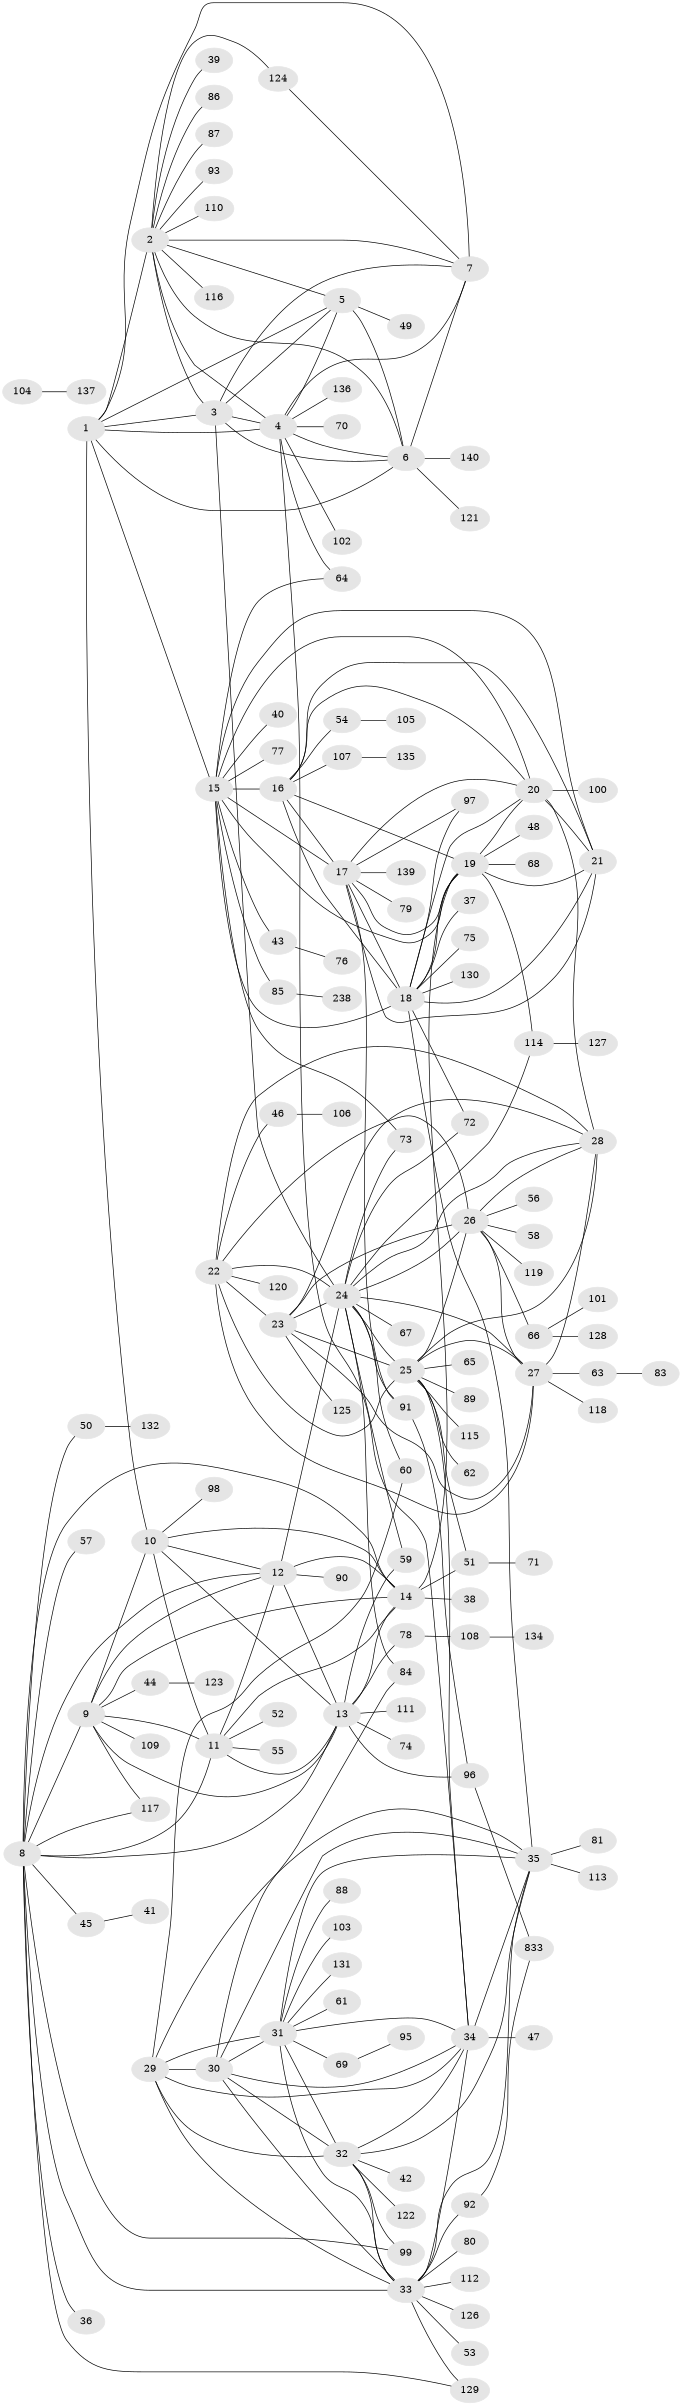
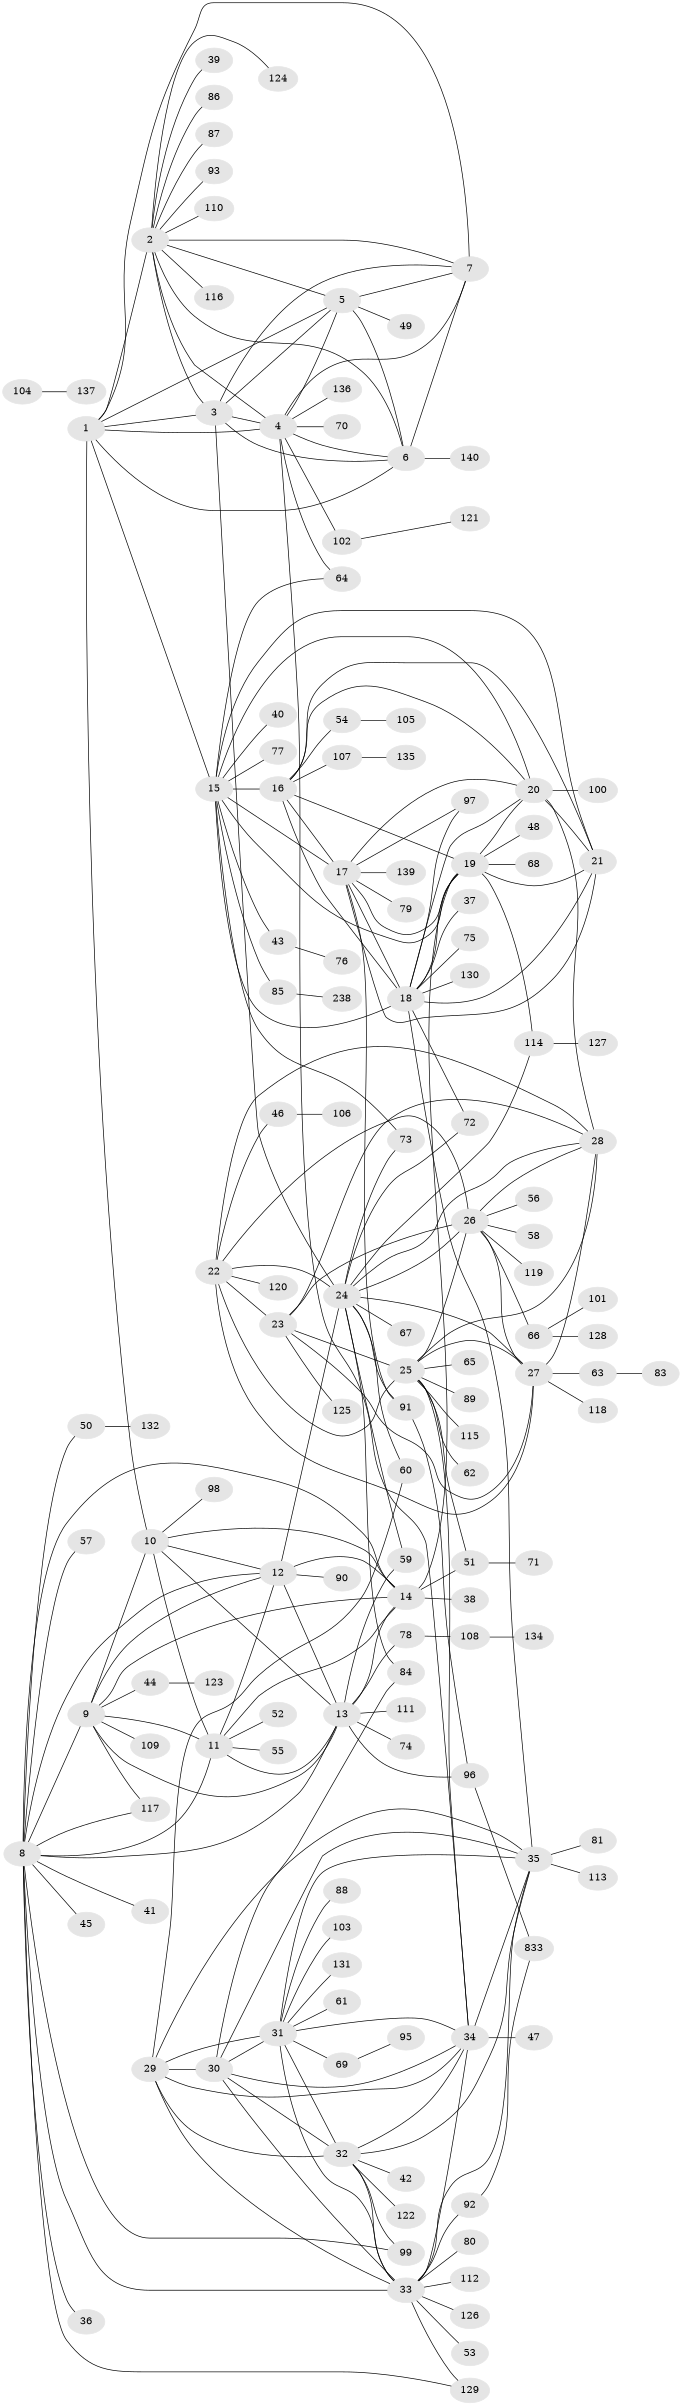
edge "124" -- "7": now "5" -- "7"
edge "6" -- "121": now "102" -- "121"
edge "24" -- "23": removed
edge "24" -- "25": removed
edge "41" -- "45": now "41" -- "8"
